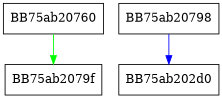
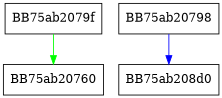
edge "BB75ab20760" -> "BB75ab2079f": reversed
node "BB75ab202d0": label "BB75ab202d0" -> "BB75ab208d0"
